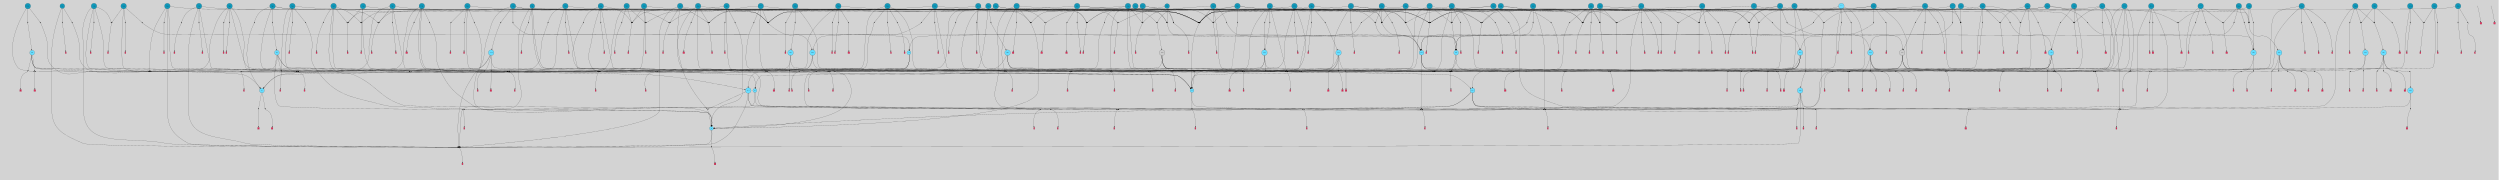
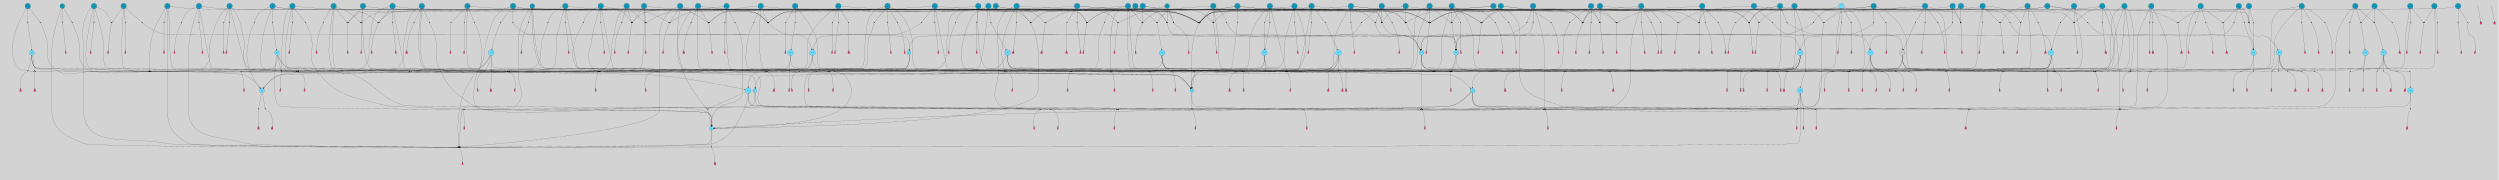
node "T229": fillcolor #cccccc -> #66ddff
